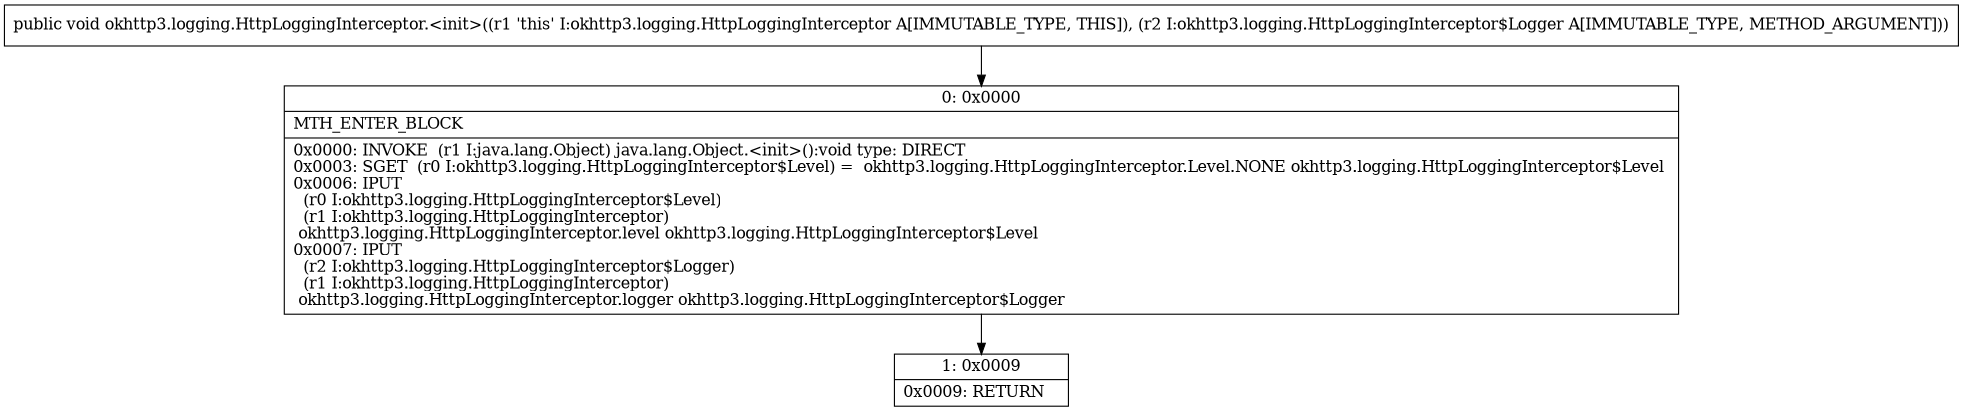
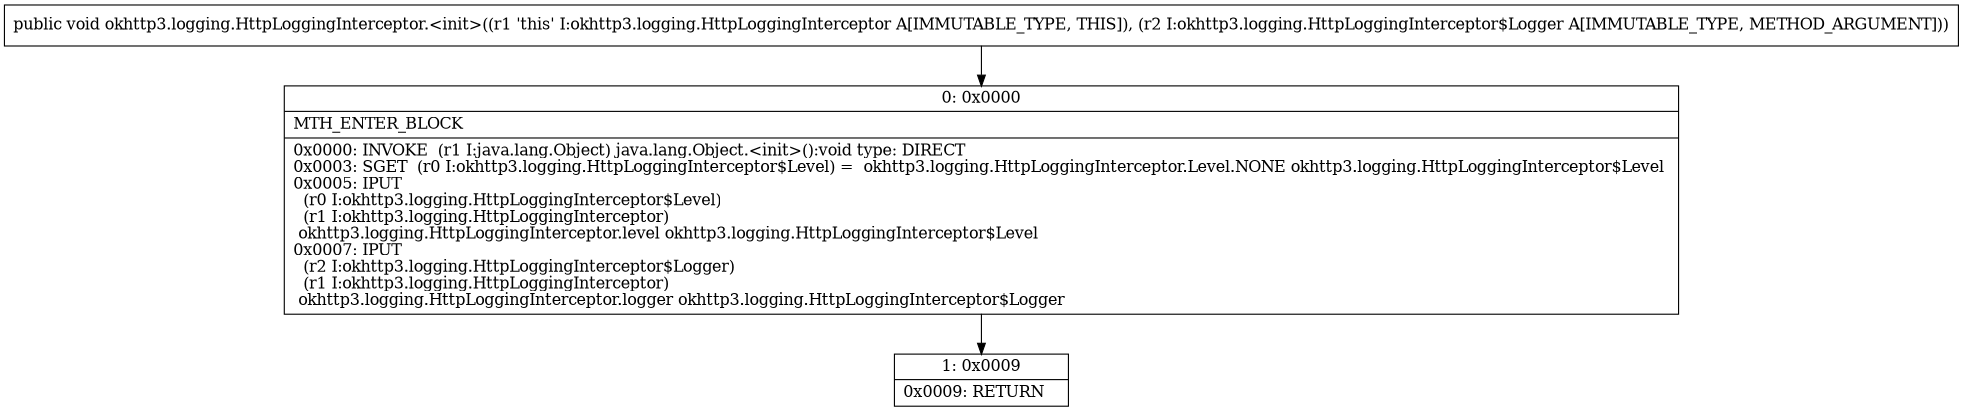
node "0: 0x0000": text "0x0006: IPUT" -> "0x0005: IPUT"
